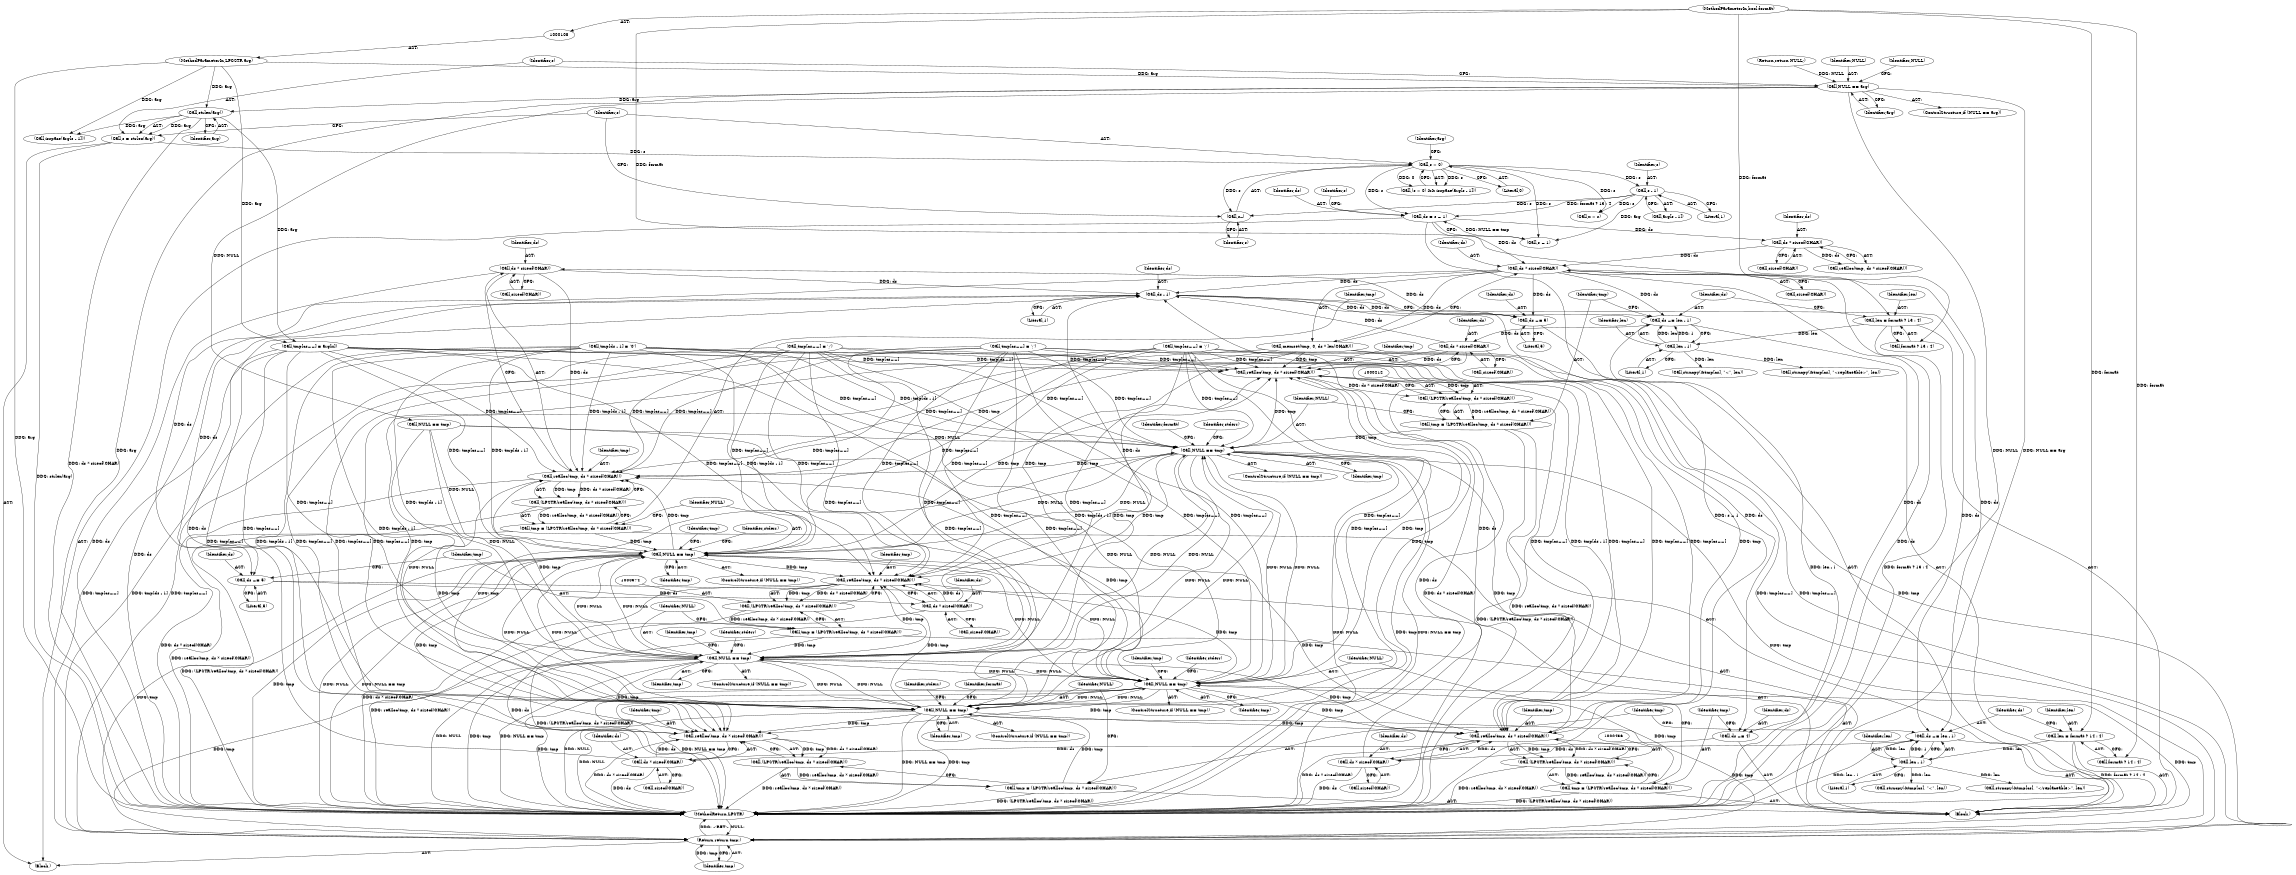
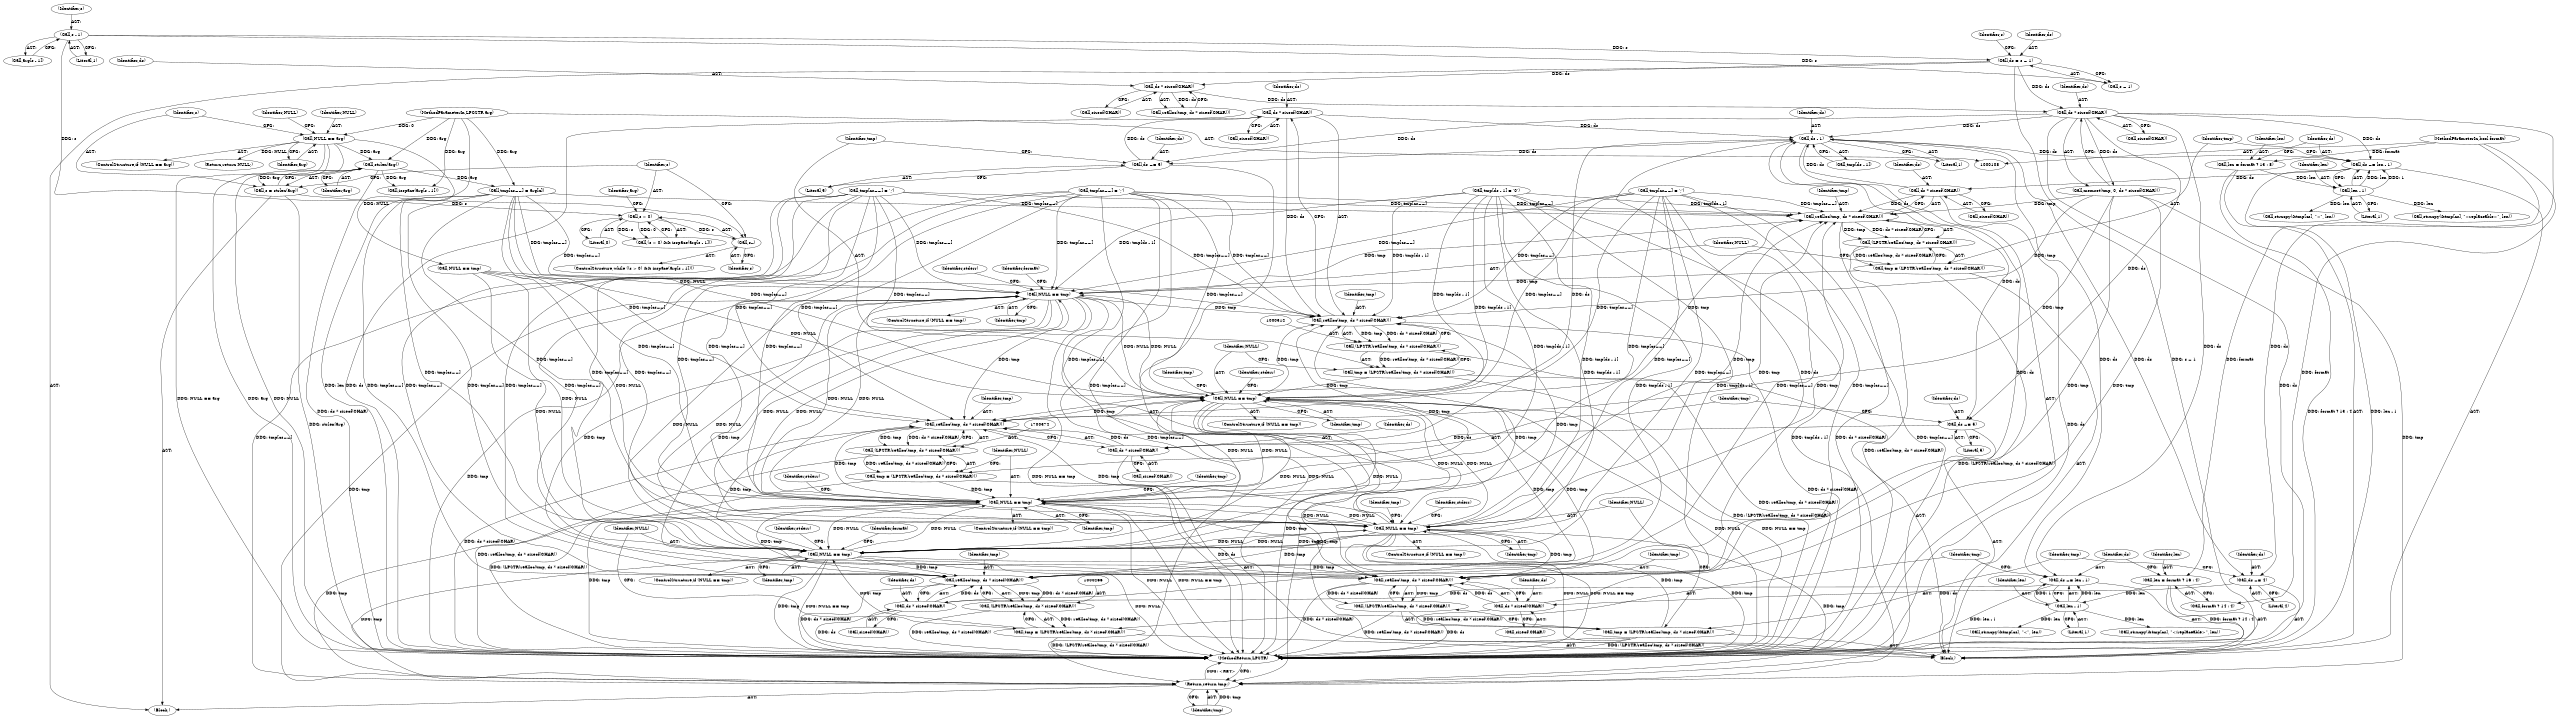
edge "1000108" -> "(MethodParameterIn,LPCSTR arg)": reversed
edge "(Return,return NULL;)" -> "(Call,NULL == arg)": reversed
edge "(MethodParameterIn,LPCSTR arg)" -> "(Call,NULL == arg)": label "DDG: arg" -> "DDG: 0"
node "(Call,tmp[ds - 1])": added
edge "(Call,s > 0)" -> "(Call,s - 1)": removed, label "DDG: s"
edge "(Call,s = strlen(arg))" -> "(Call,strlen(arg))": added, label "CFG:"
edge "(Call,s > 0)" -> "(Call,s + 1)": removed, label "DDG: s"
edge "(Call,s > 0)" -> "(Call,ds = s + 1)": removed, label "DDG: s"
edge "(Call,s - 1)" -> "(Call,ds = s + 1)": label "DDG: format ? 13 : 4" -> "DDG: s"
node "(Call,x < s)": removed
edge "(Call,s - 1)" -> "(Call,s + 1)": label "DDG: arg" -> "DDG: s"
edge "(Call,s + 1)" -> "(Call,ds = s + 1)": label "DDG: NULL == tmp" -> "AST: "
node "(ControlStructure,while ((s > 0) && isspace(arg[s - 1])))": added
node "1000312": added
node "(Call,len = format ? 13 : 4)": label "(Call,len = format ? 13 : 4)" -> "(Call,len = format ? 13 : 8)"
node "(Call,memset(tmp, 0, ds * len(CHAR)))": label "(Call,memset(tmp, 0, ds * len(CHAR)))" -> "(Call,memset(tmp, 0, ds * sizeof(CHAR)))"
node "(Call,format ? 13 : 4)": removed
node "1000212": removed
edge "(MethodParameterIn,LPCSTR arg)" -> "(MethodReturn,LPSTR)": label "DDG: arg" -> "DDG: len"
edge "(Call,ds - 1)" -> "(MethodReturn,LPSTR)": label "DDG: ds" -> "AST: "
node "1000374": label "1000374" -> "1700374"
node "1000266": added
node "(Literal,4)": added
node "1000436": removed
node "(Call,len = format ? 14 : 4)": label "(Call,len = format ? 14 : 4)" -> "(Call,len = format ? 16 : 4)"
edge "(Call,tmp[cs++] = arg[x])" -> "(Return,return tmp;)": removed, label "DDG: tmp[cs++]"
edge "(MethodReturn,LPSTR)" -> "(Return,return tmp;)": label "NULL: " -> "CFG: "
